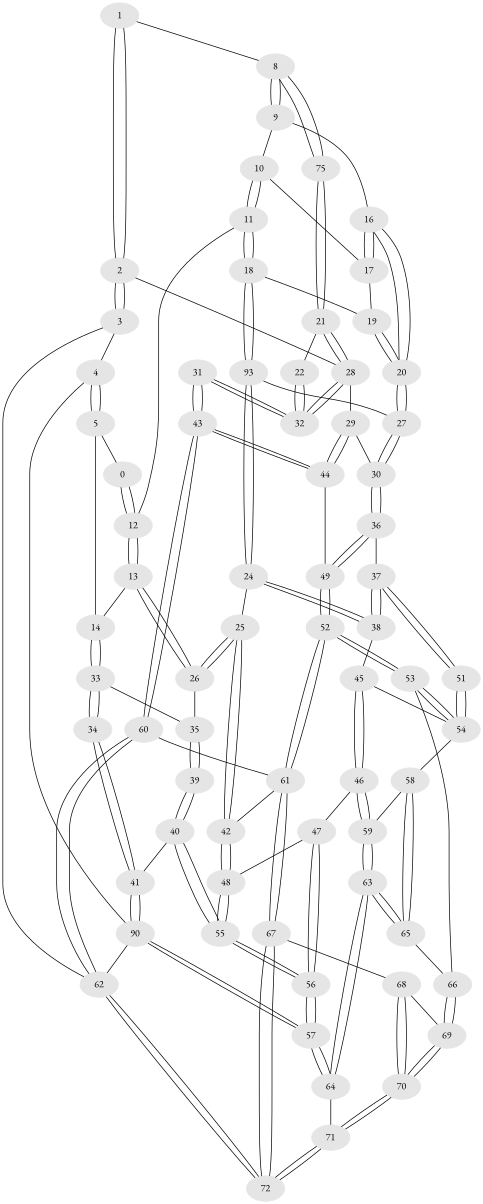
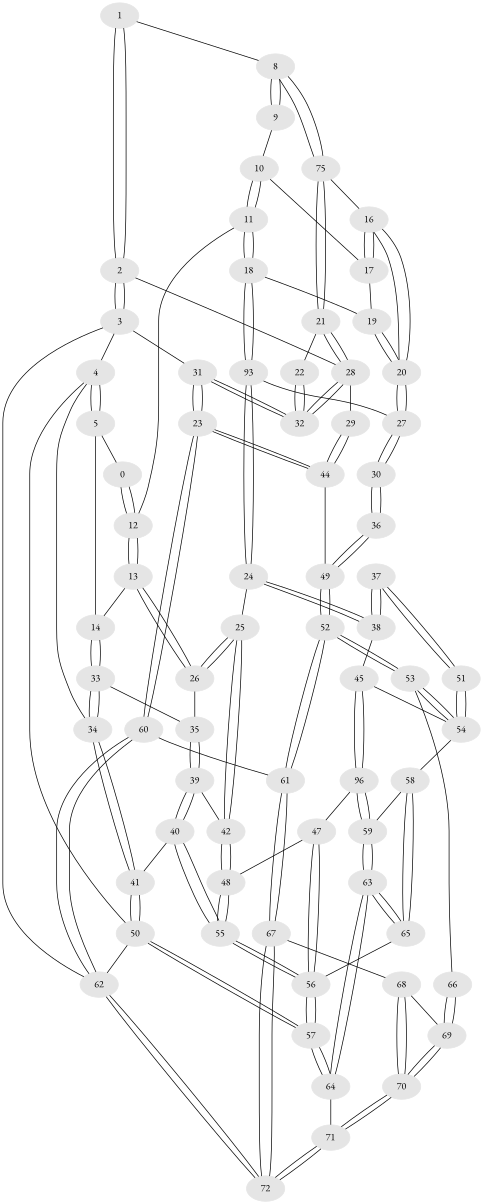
edge "9" -- "16": now "75" -- "16"
edge "3" -- "31": added
node "43": label "43" -> "23"
edge "29" -- "30": removed
edge "4" -- "34": added
edge "36" -- "37": removed
node "46": label "46" -> "96"
edge "61" -- "42": now "39" -- "42"
node "90": label "90" -> "50"
edge "65" -- "66": now "65" -- "56"
